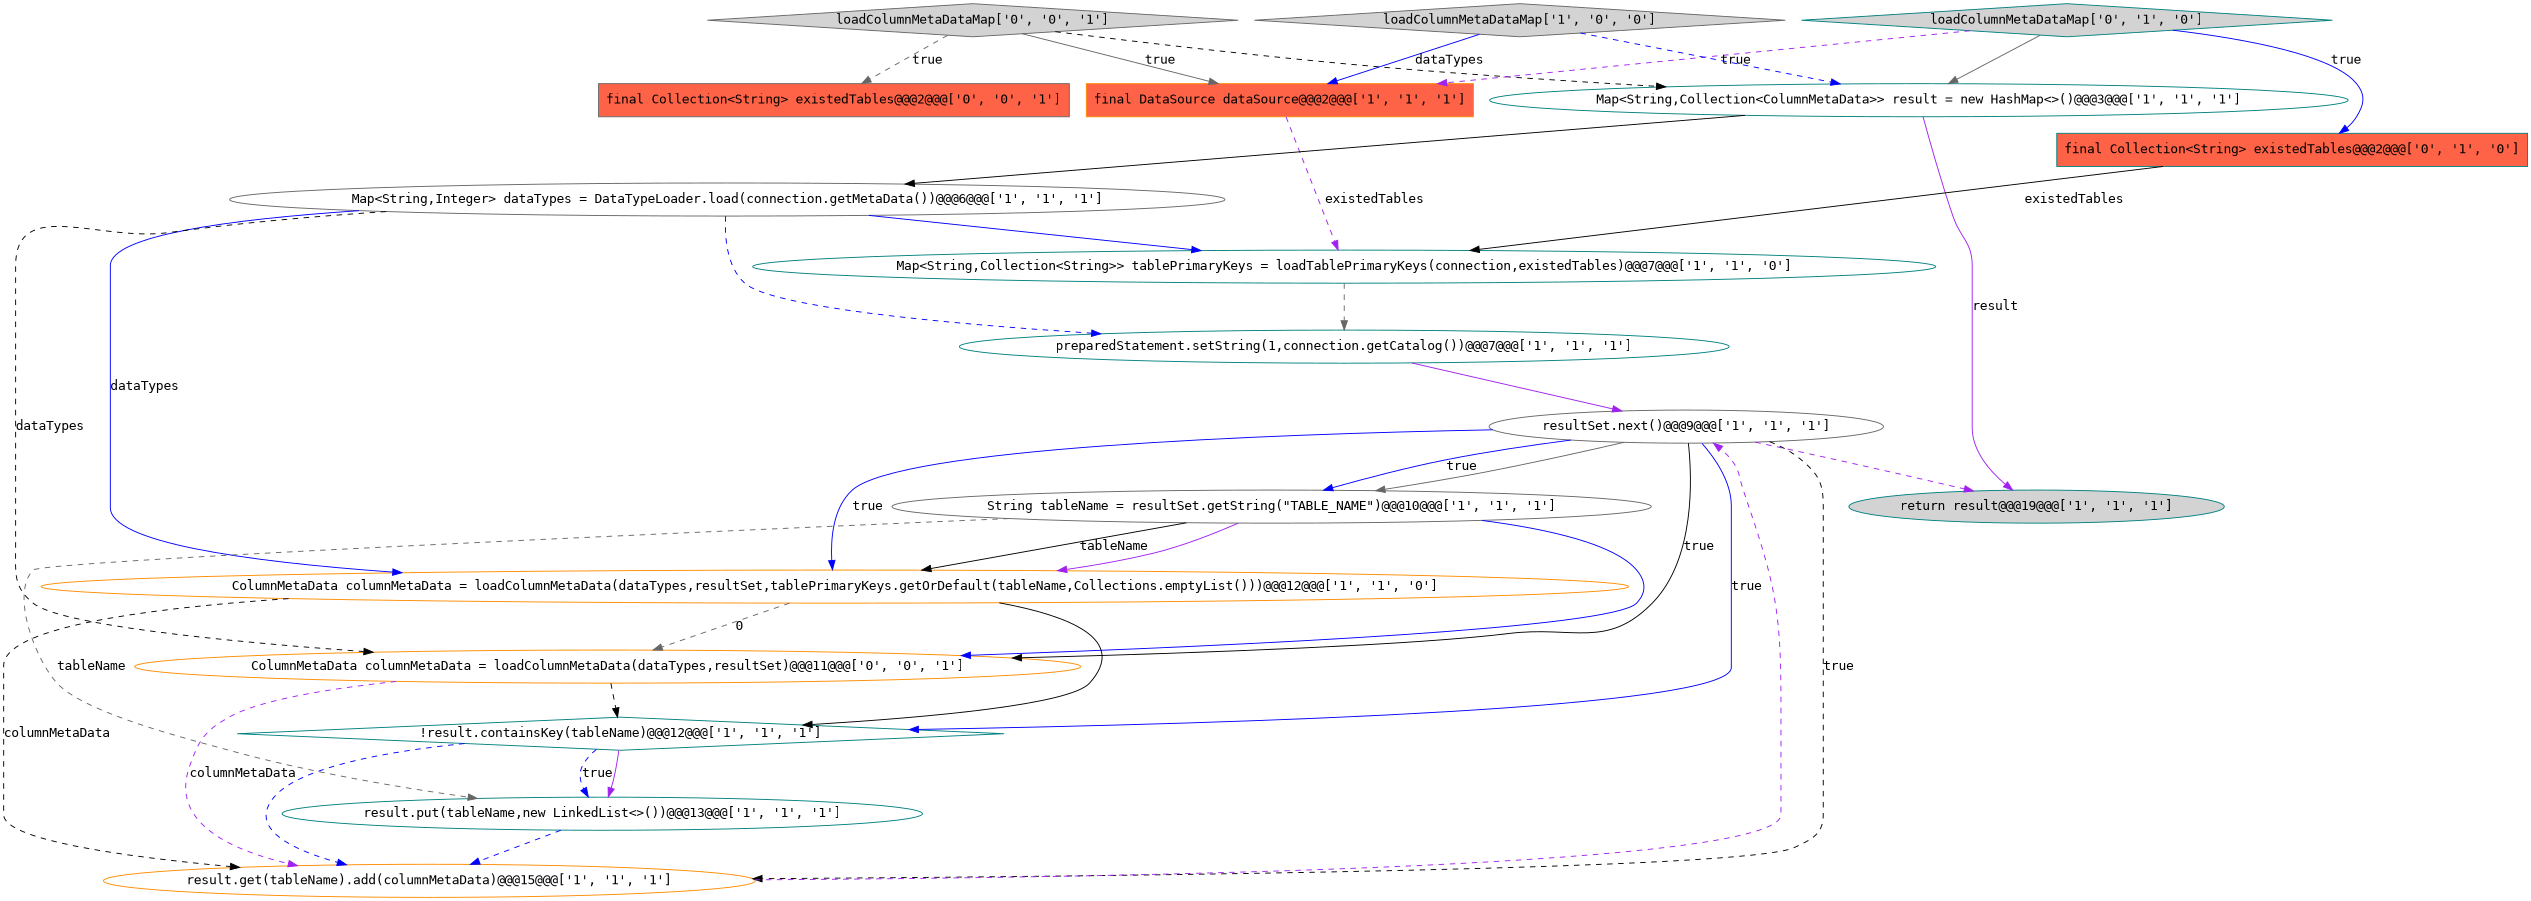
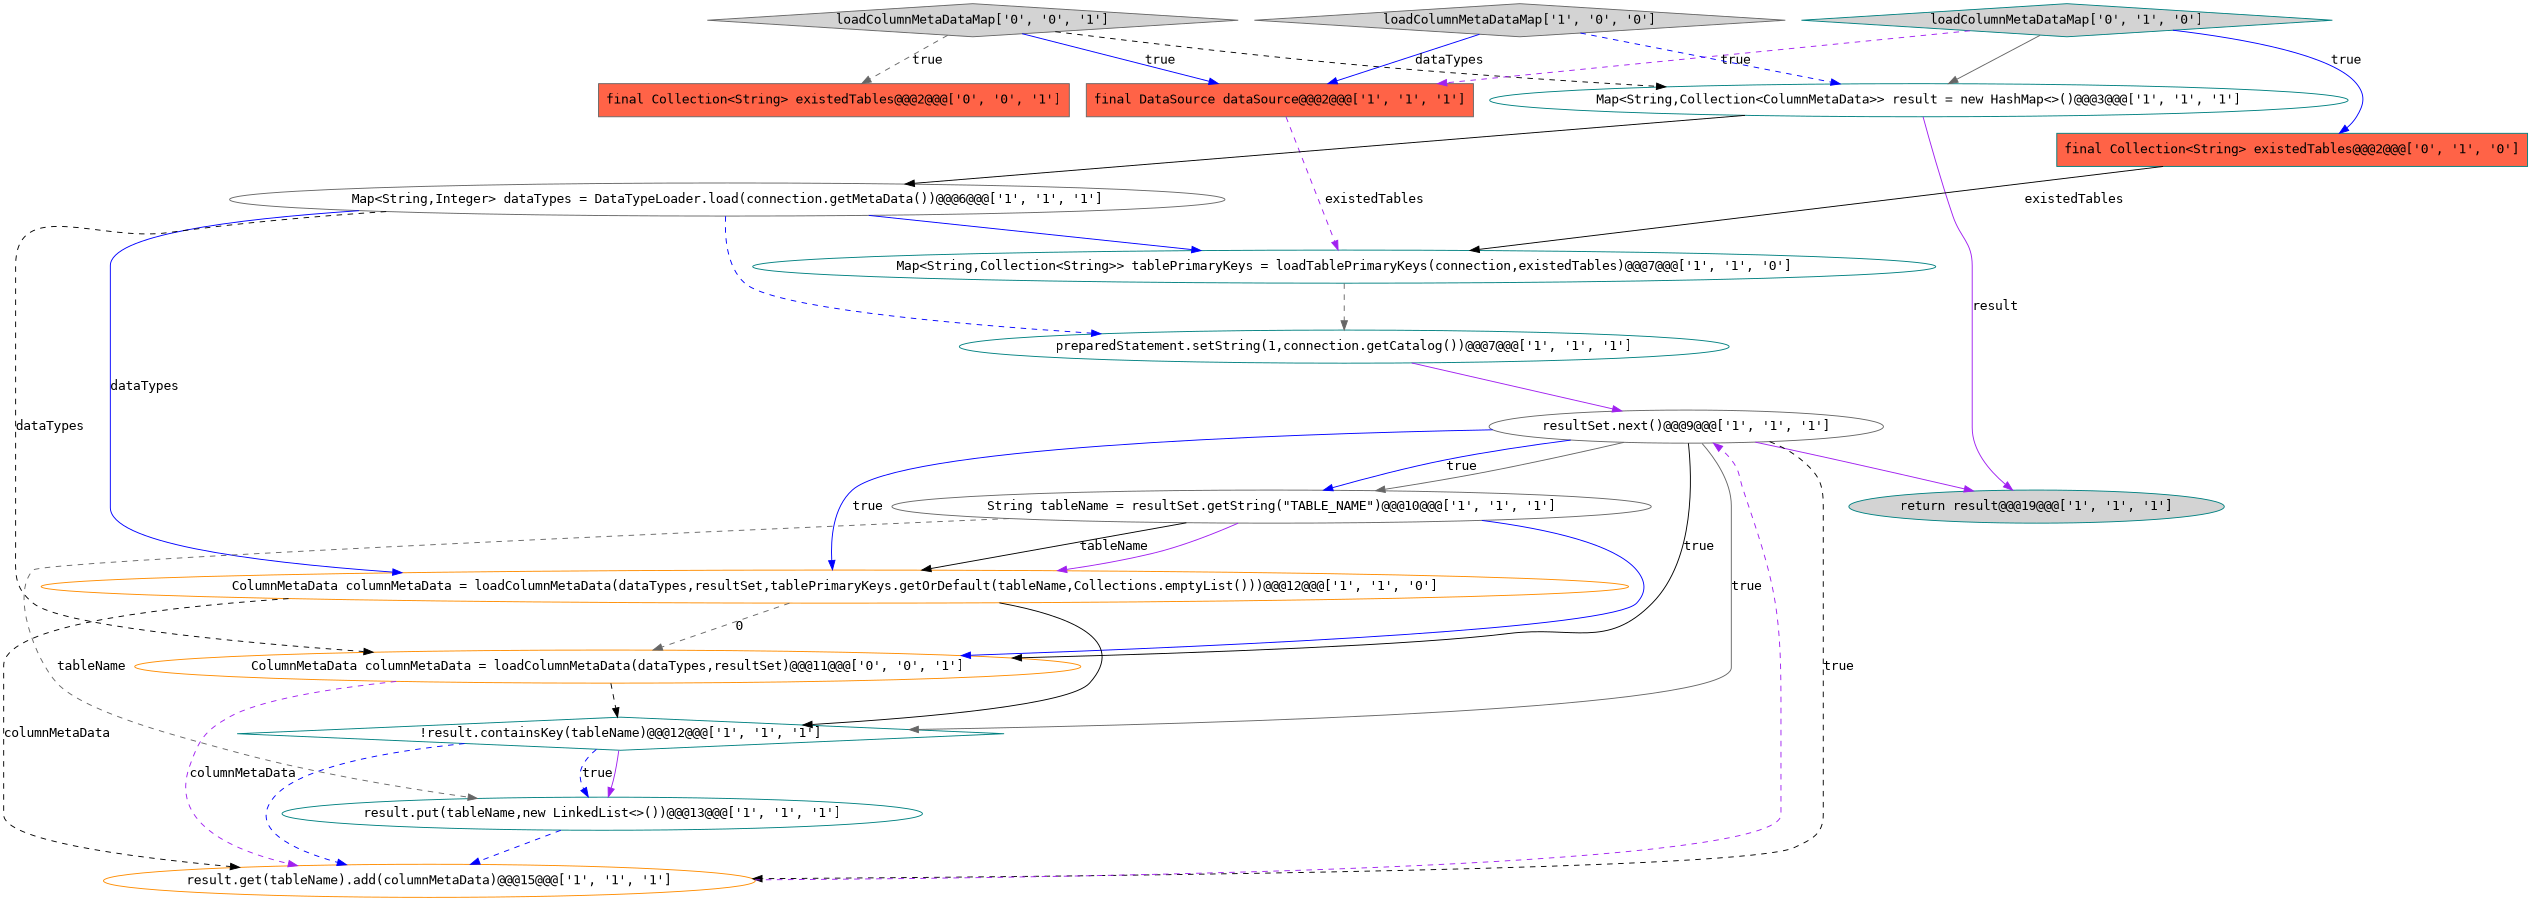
edge "loadColumnMetaDataMap['0', '0', '1']" -> "final DataSource dataSource@@@2@@@['1', '1', '1']": color gray40 -> blue
node "final DataSource dataSource@@@2@@@['1', '1', '1']": color darkorange -> gray40
edge "resultSet.next()@@@9@@@['1', '1', '1']" -> "return result@@@19@@@['1', '1', '1']": style dashed -> solid
edge "resultSet.next()@@@9@@@['1', '1', '1']" -> "!result.containsKey(tableName)@@@12@@@['1', '1', '1']": color blue -> gray40
